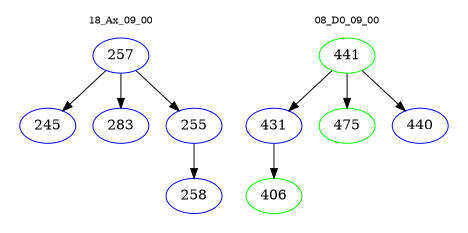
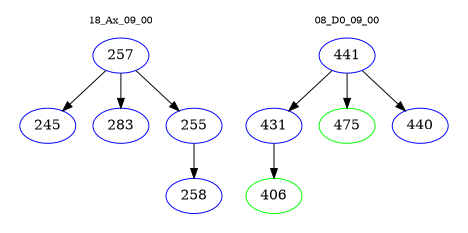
node "441": color green -> blue
